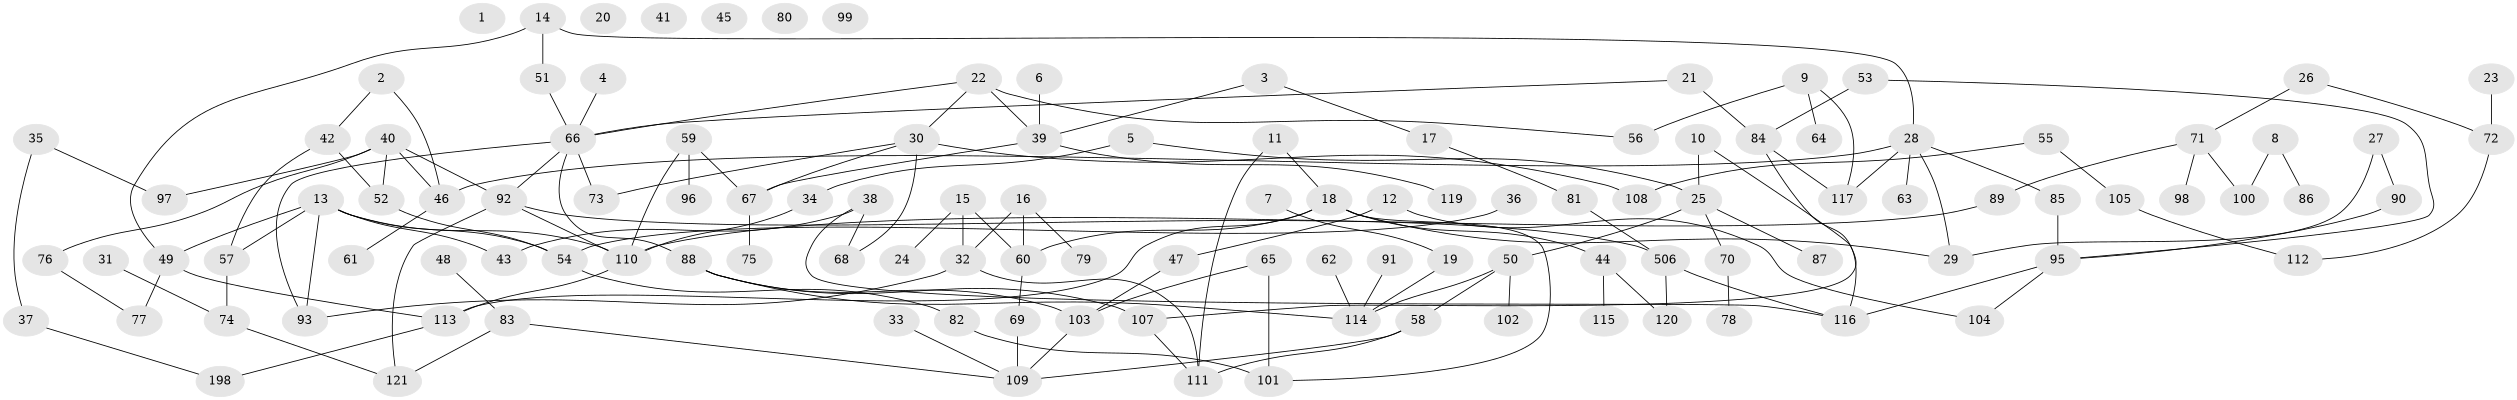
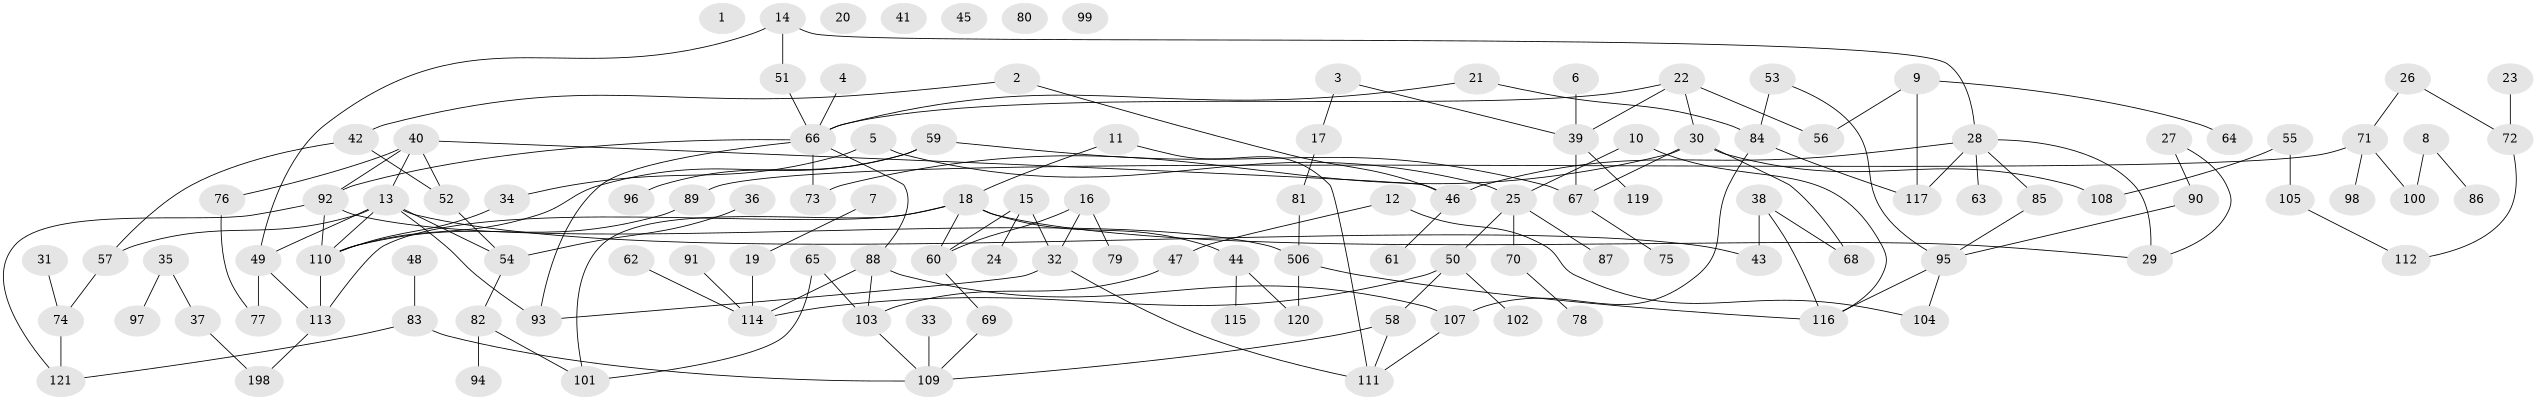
edge "40" -- "97": now "40" -- "13"
node "94": added
